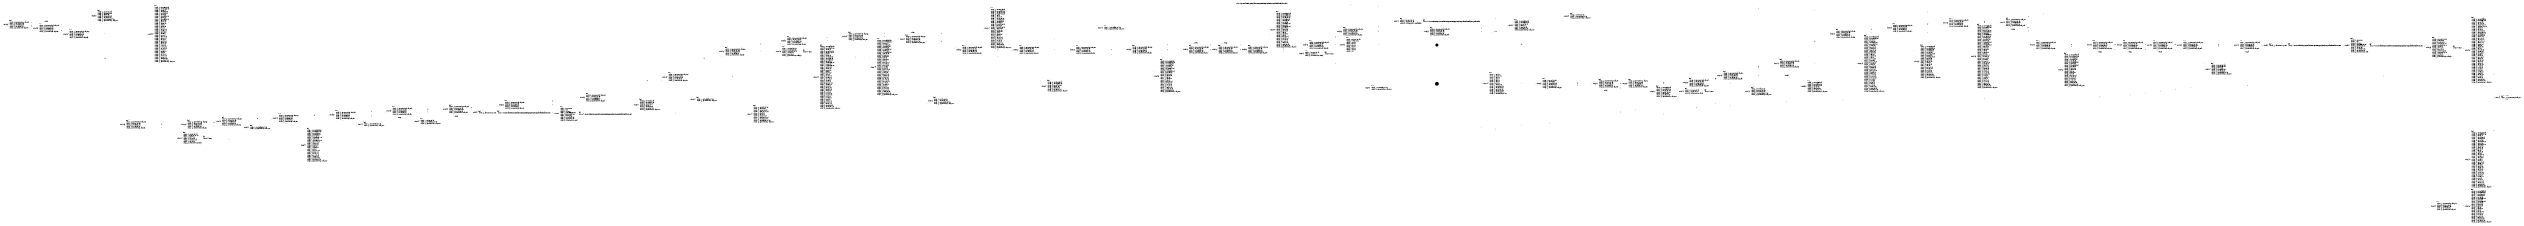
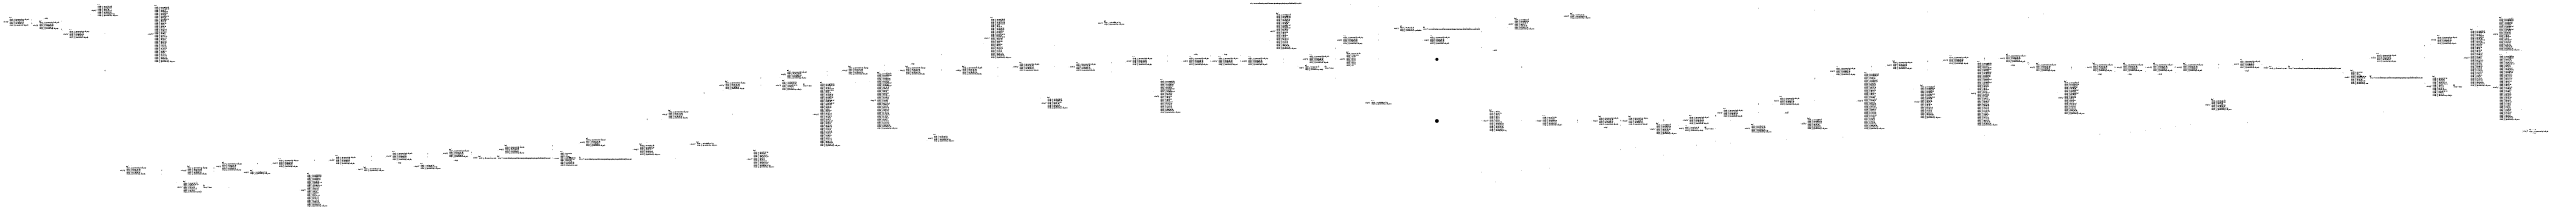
node "0x4017ca [25]": added
